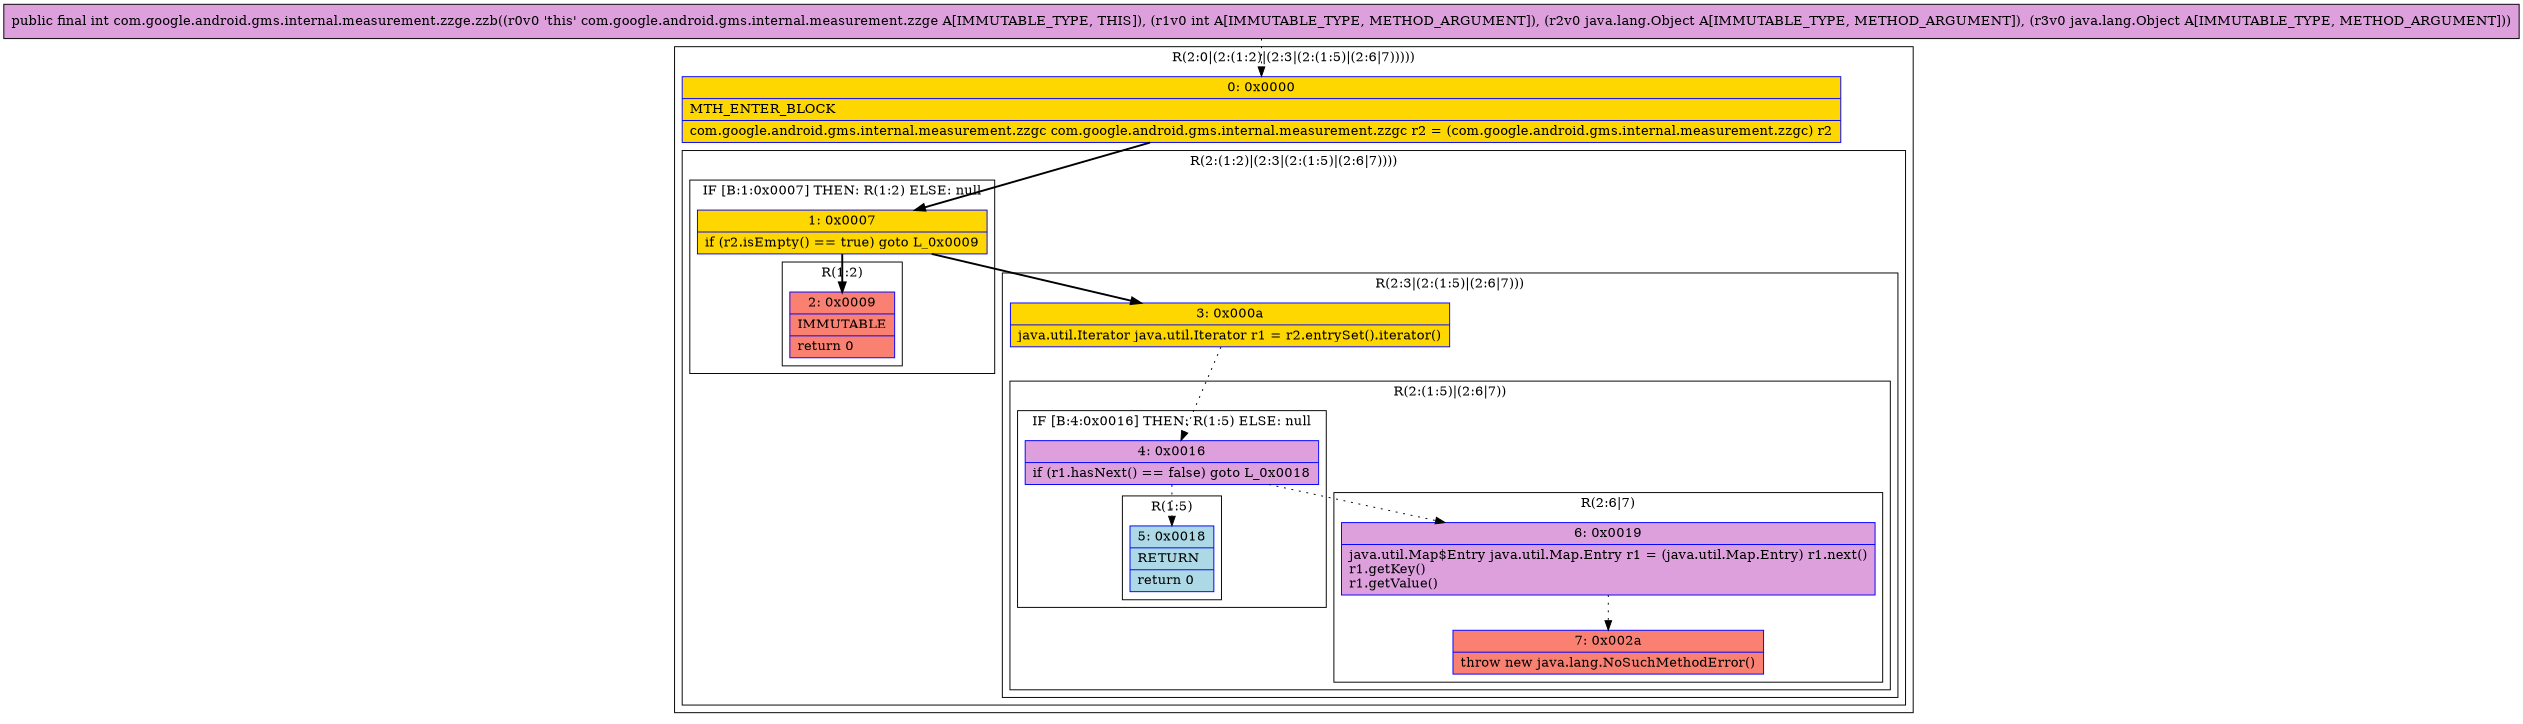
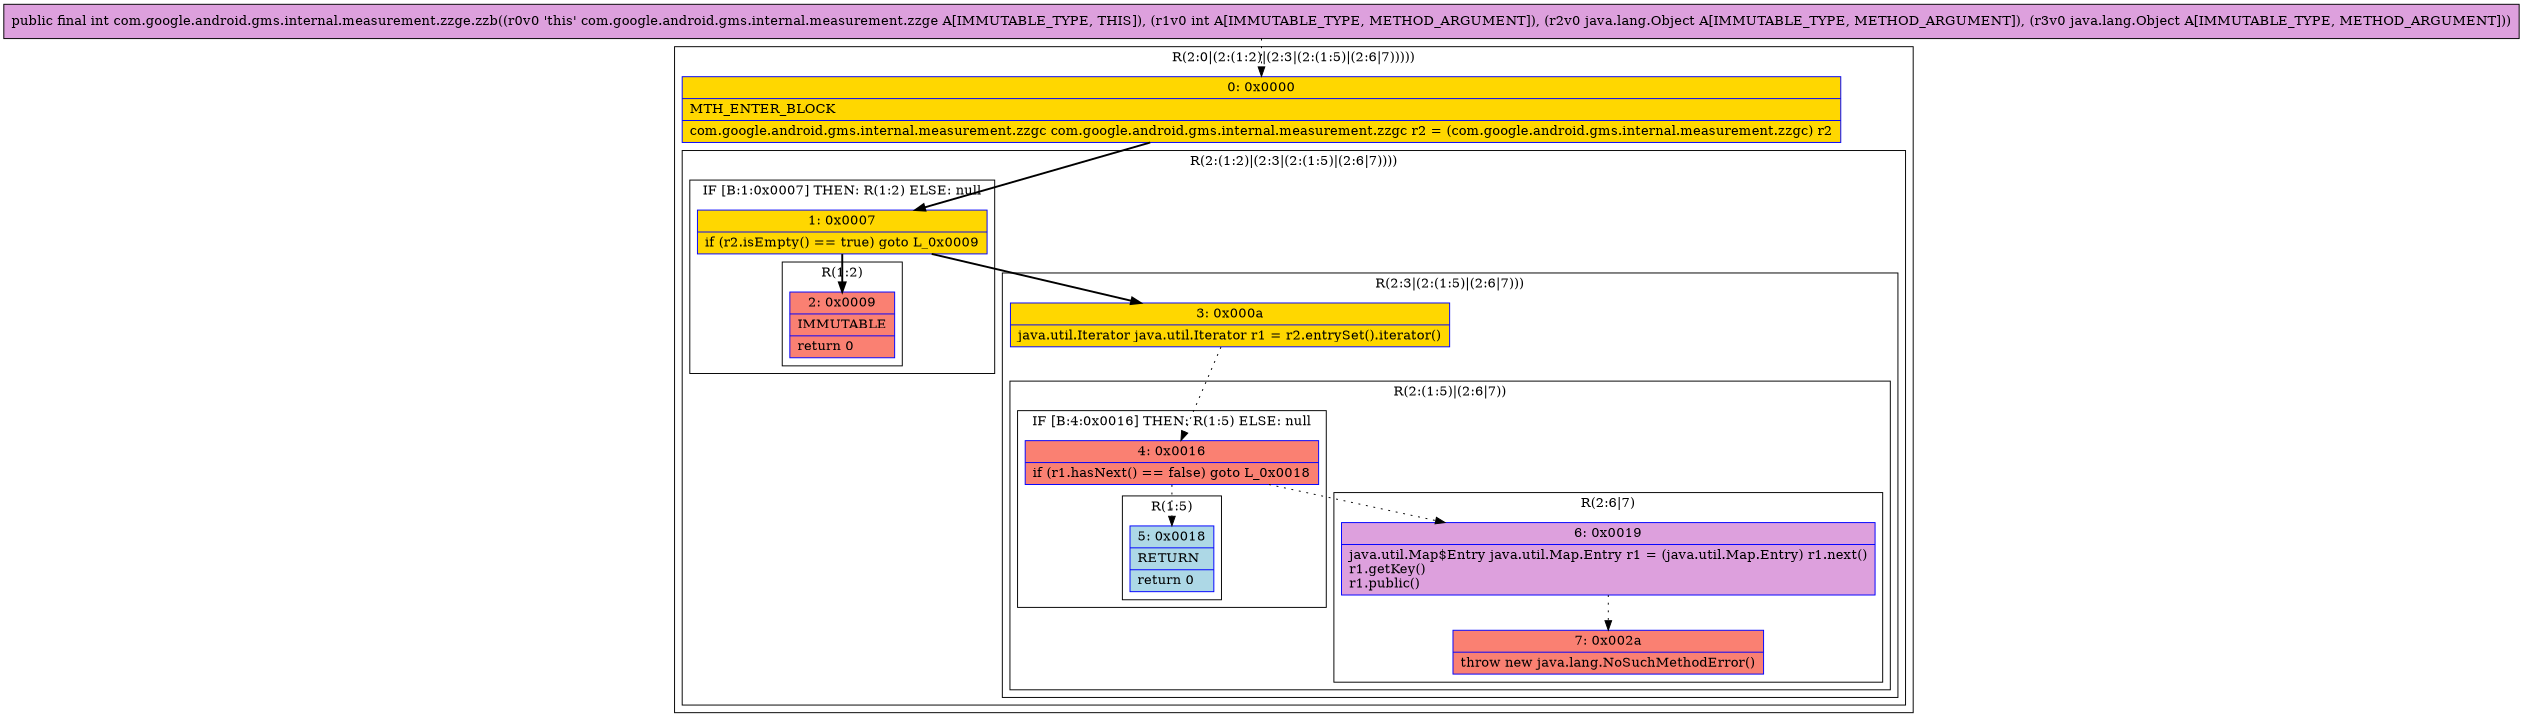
node "4: 0x0016": fillcolor plum -> salmon
node "6: 0x0019": text "r1.getValue()" -> "r1.public()"
